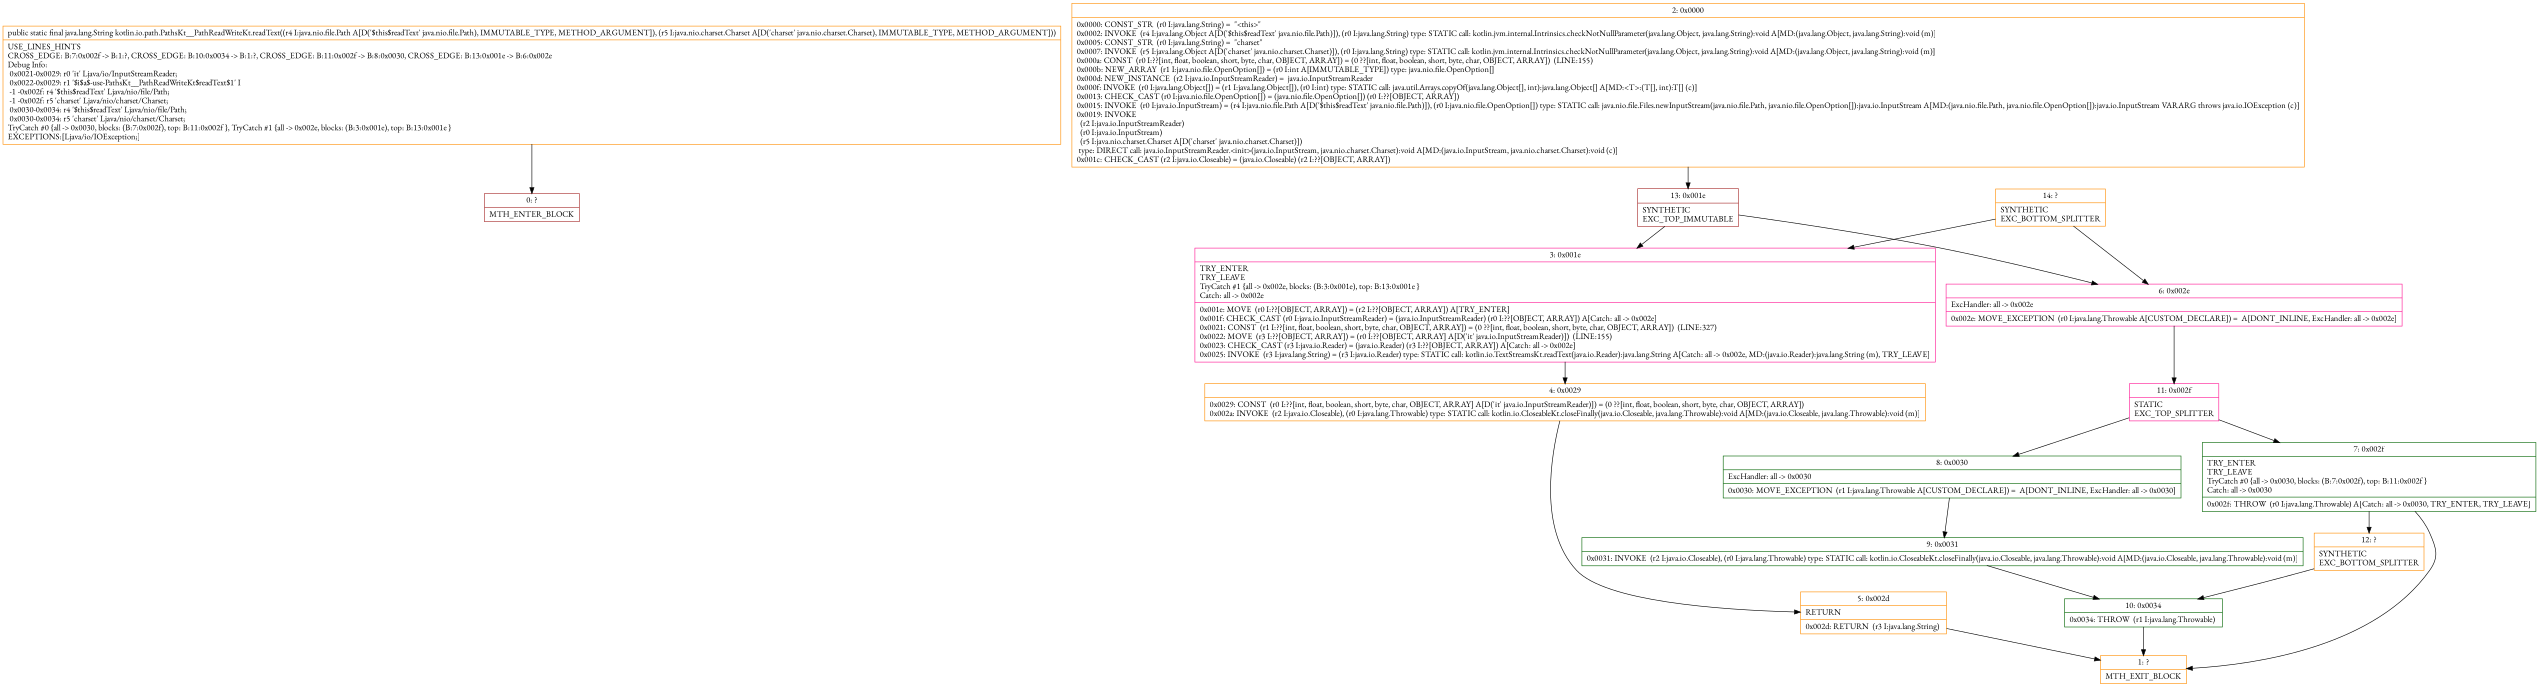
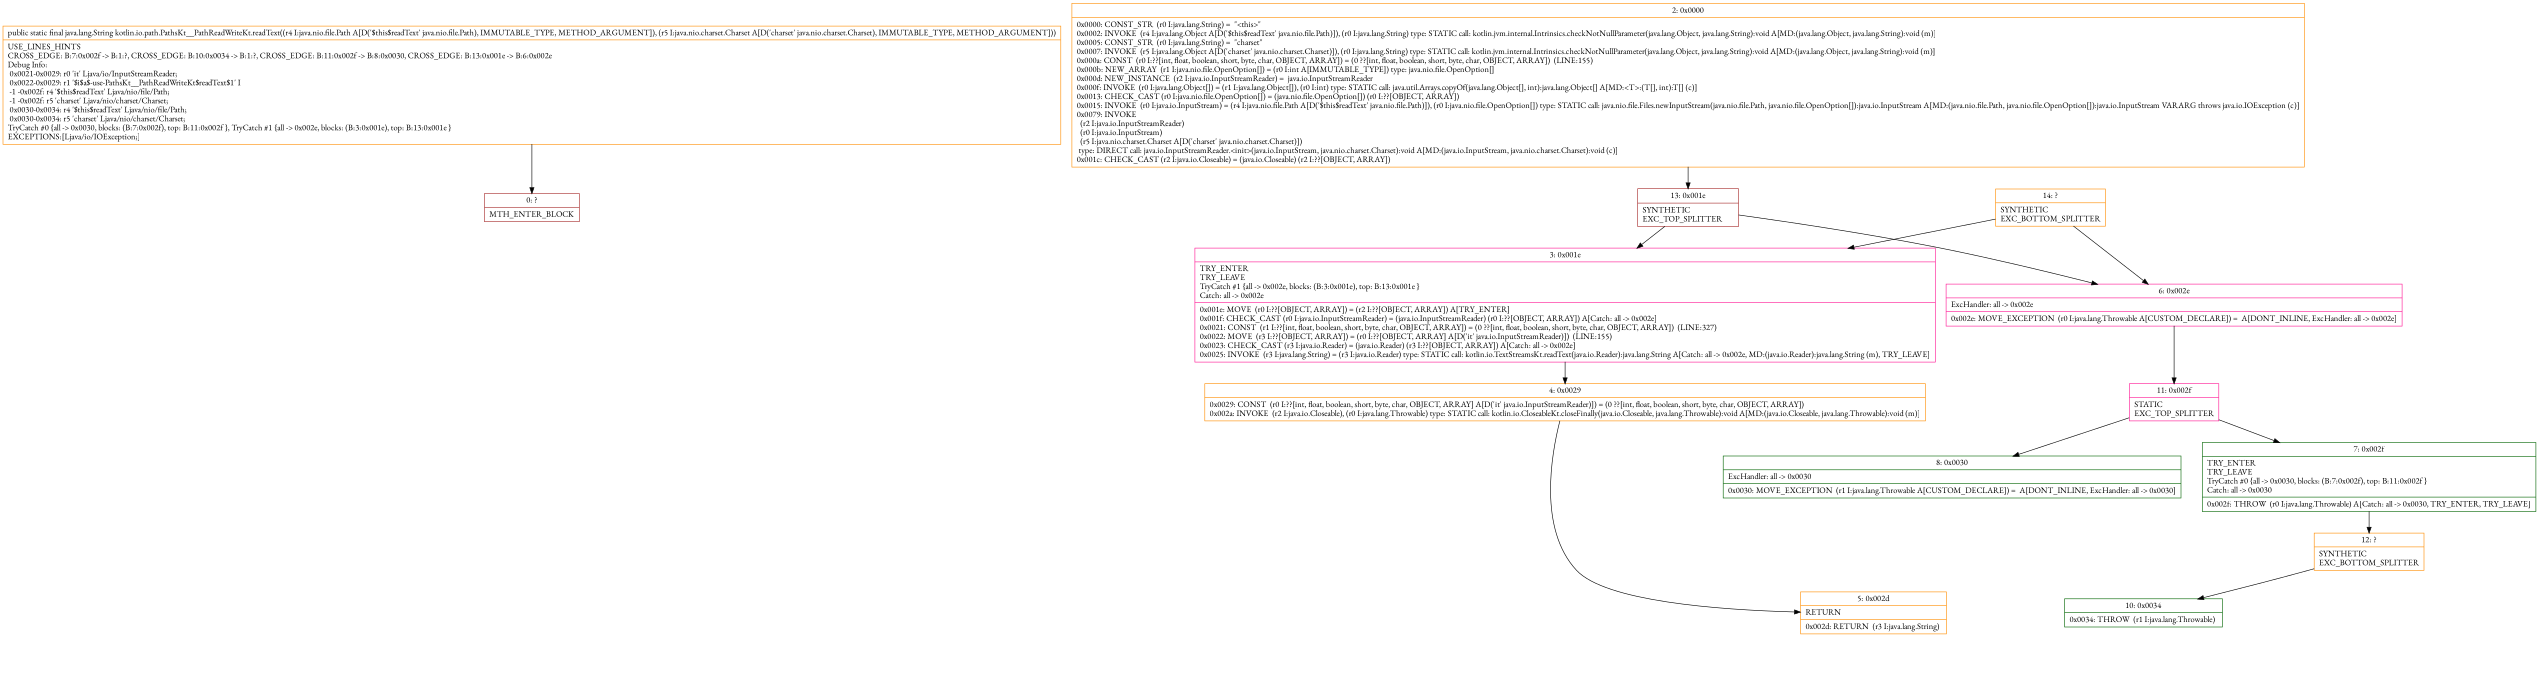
node "2: 0x0000": text "0x0019: INVOKE" -> "0x0079: INVOKE"
node "13: 0x001e": text "EXC_TOP_IMMUTABLE" -> "EXC_TOP_SPLITTER"
node "9: 0x0031": removed
node "1: ?": removed
